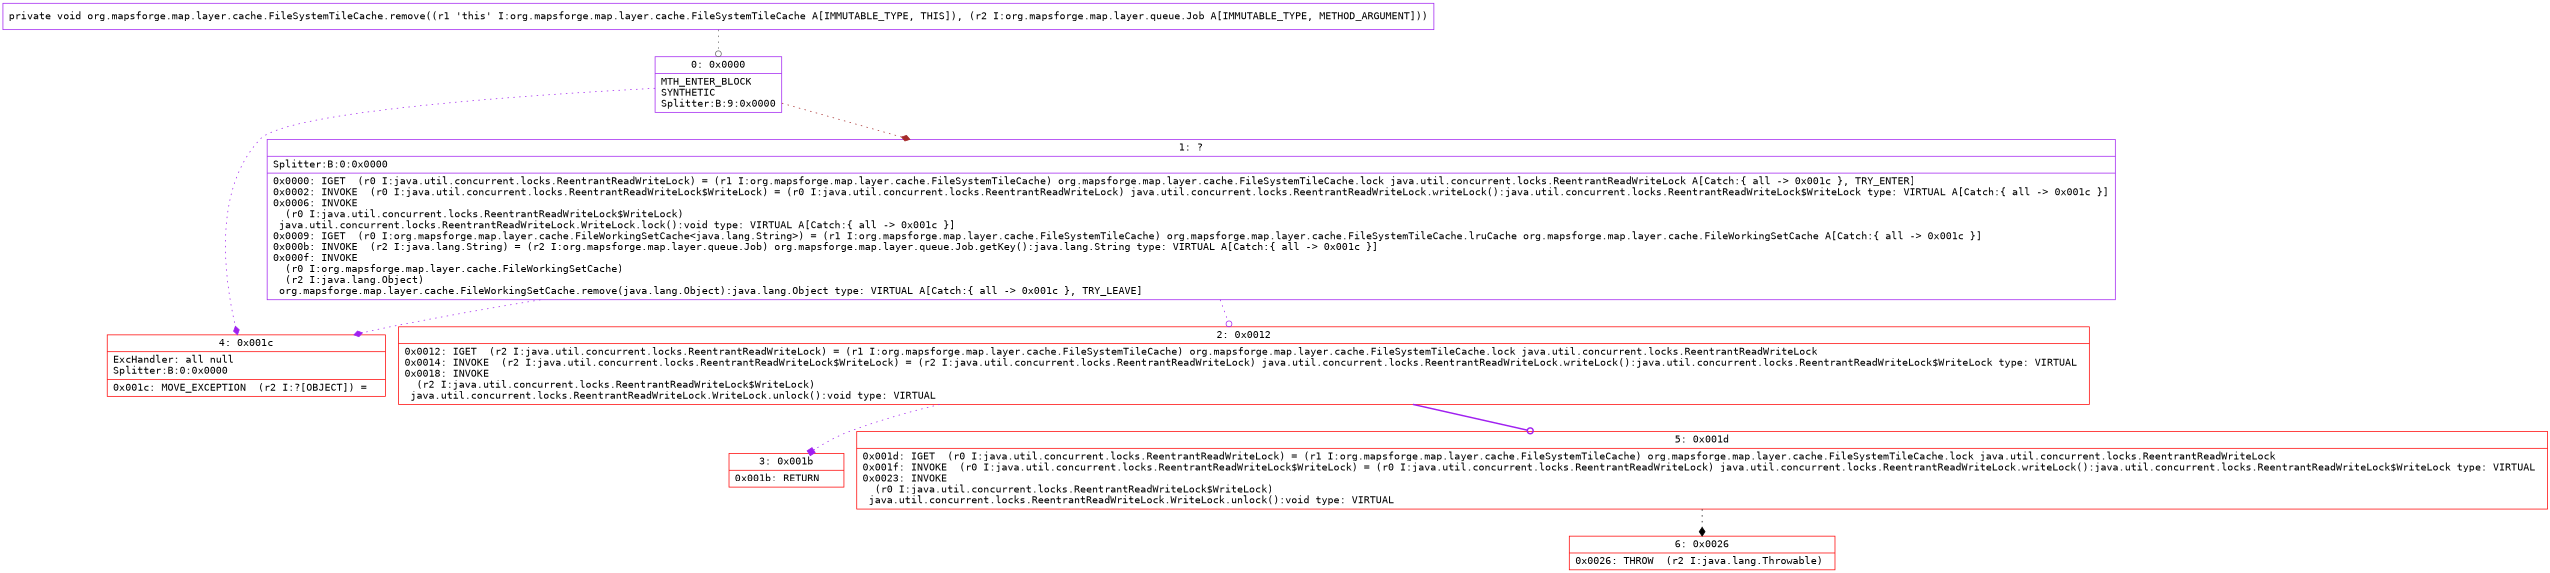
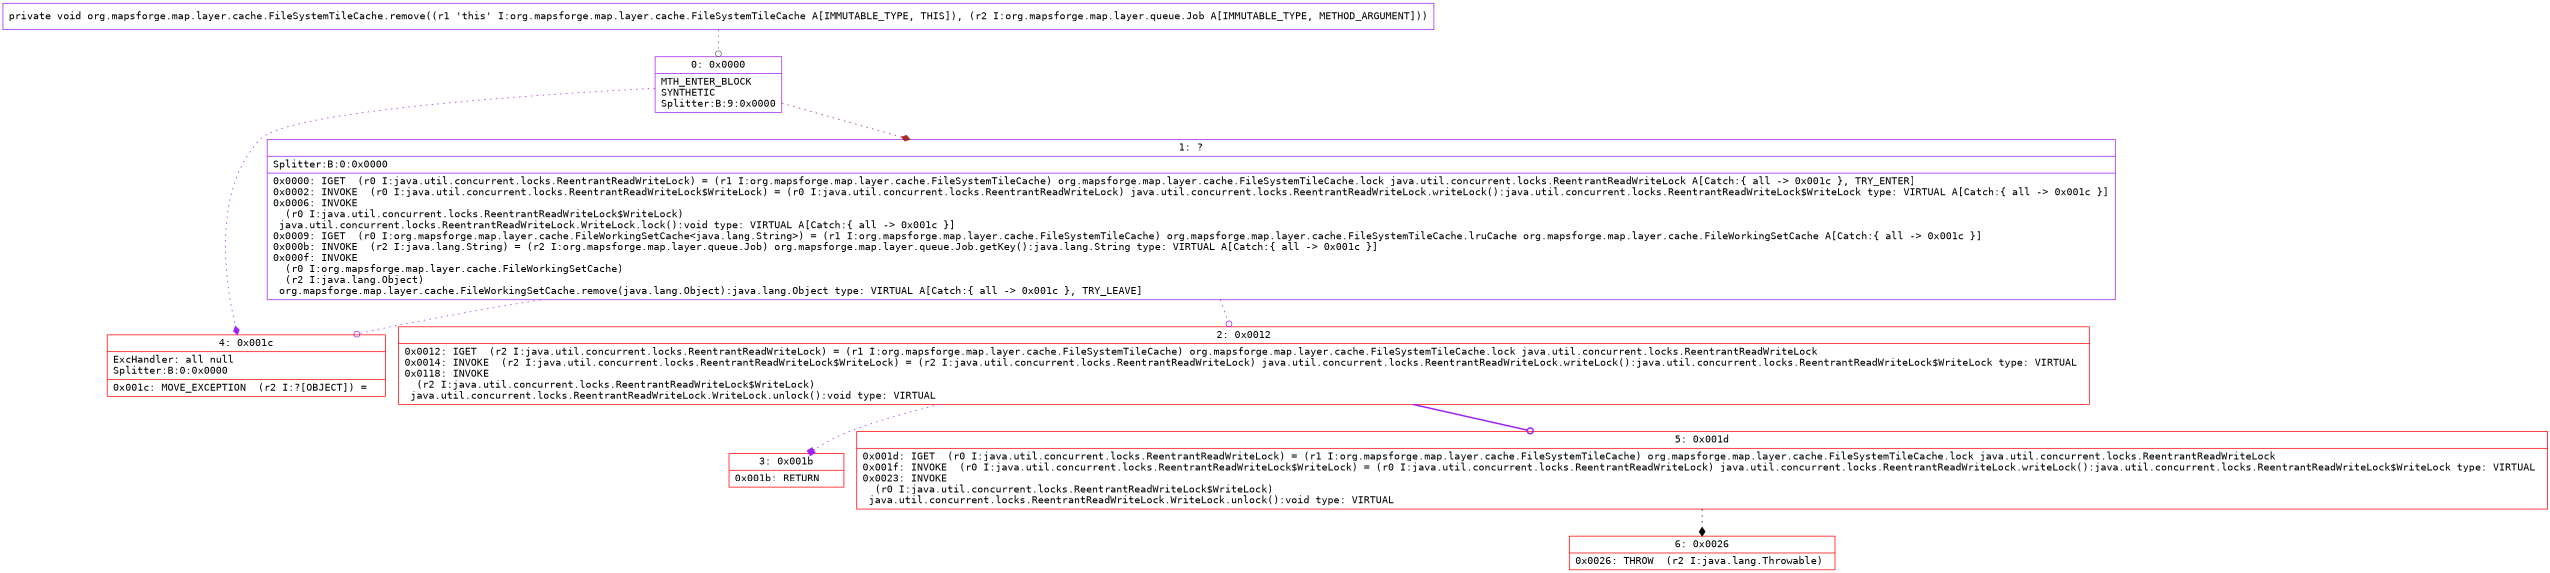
edge "1: ?" -> "4: 0x001c": arrowhead diamond -> odot
node "2: 0x0012": text "0x0018: INVOKE" -> "0x0118: INVOKE"
